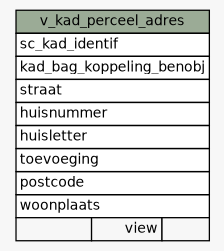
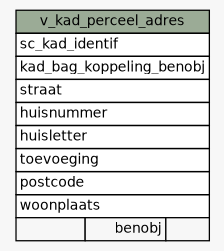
node "v_kad_perceel_adres": text "view" -> "benobj"
